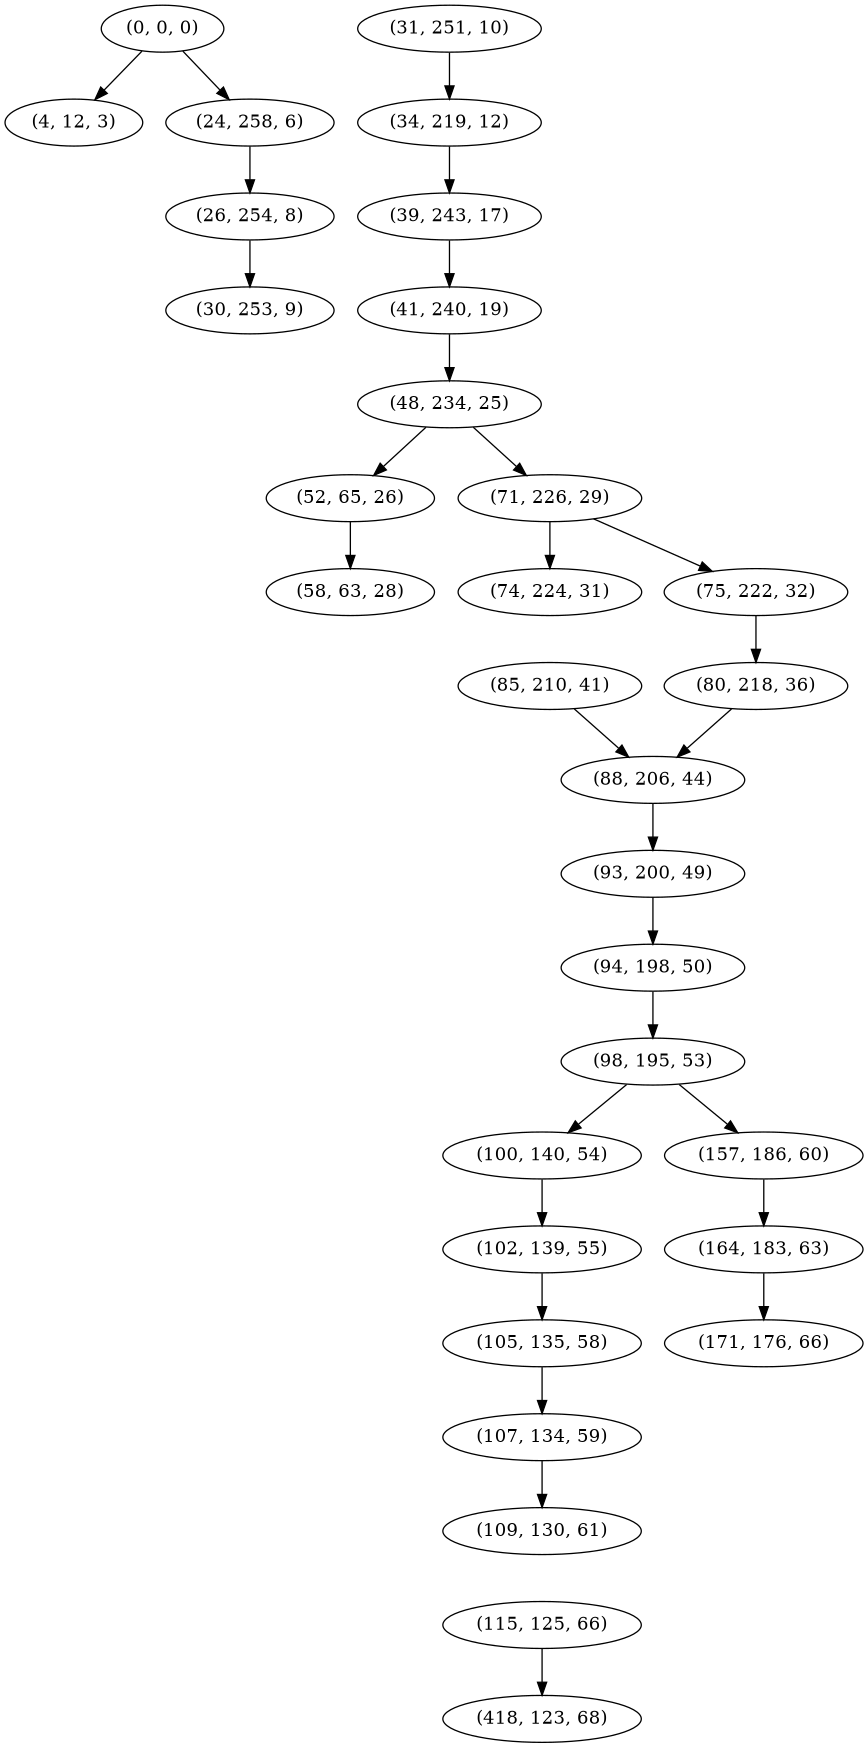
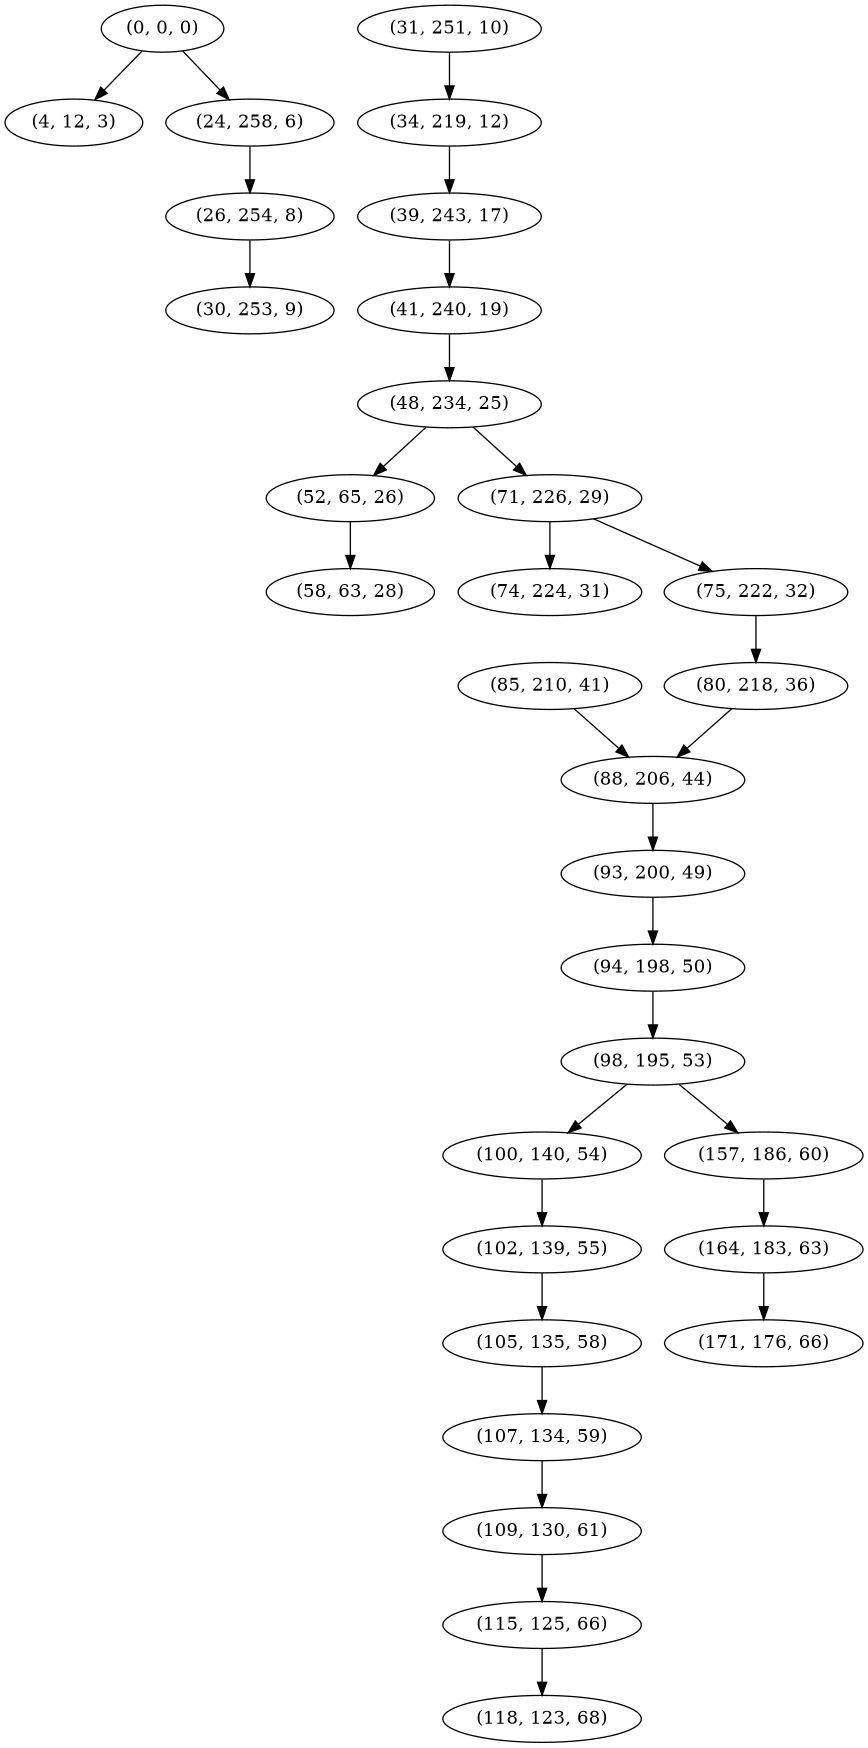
edge "(109, 130, 61)" -> "(115, 125, 66)": added
node "(418, 123, 68)": label "(418, 123, 68)" -> "(118, 123, 68)"
